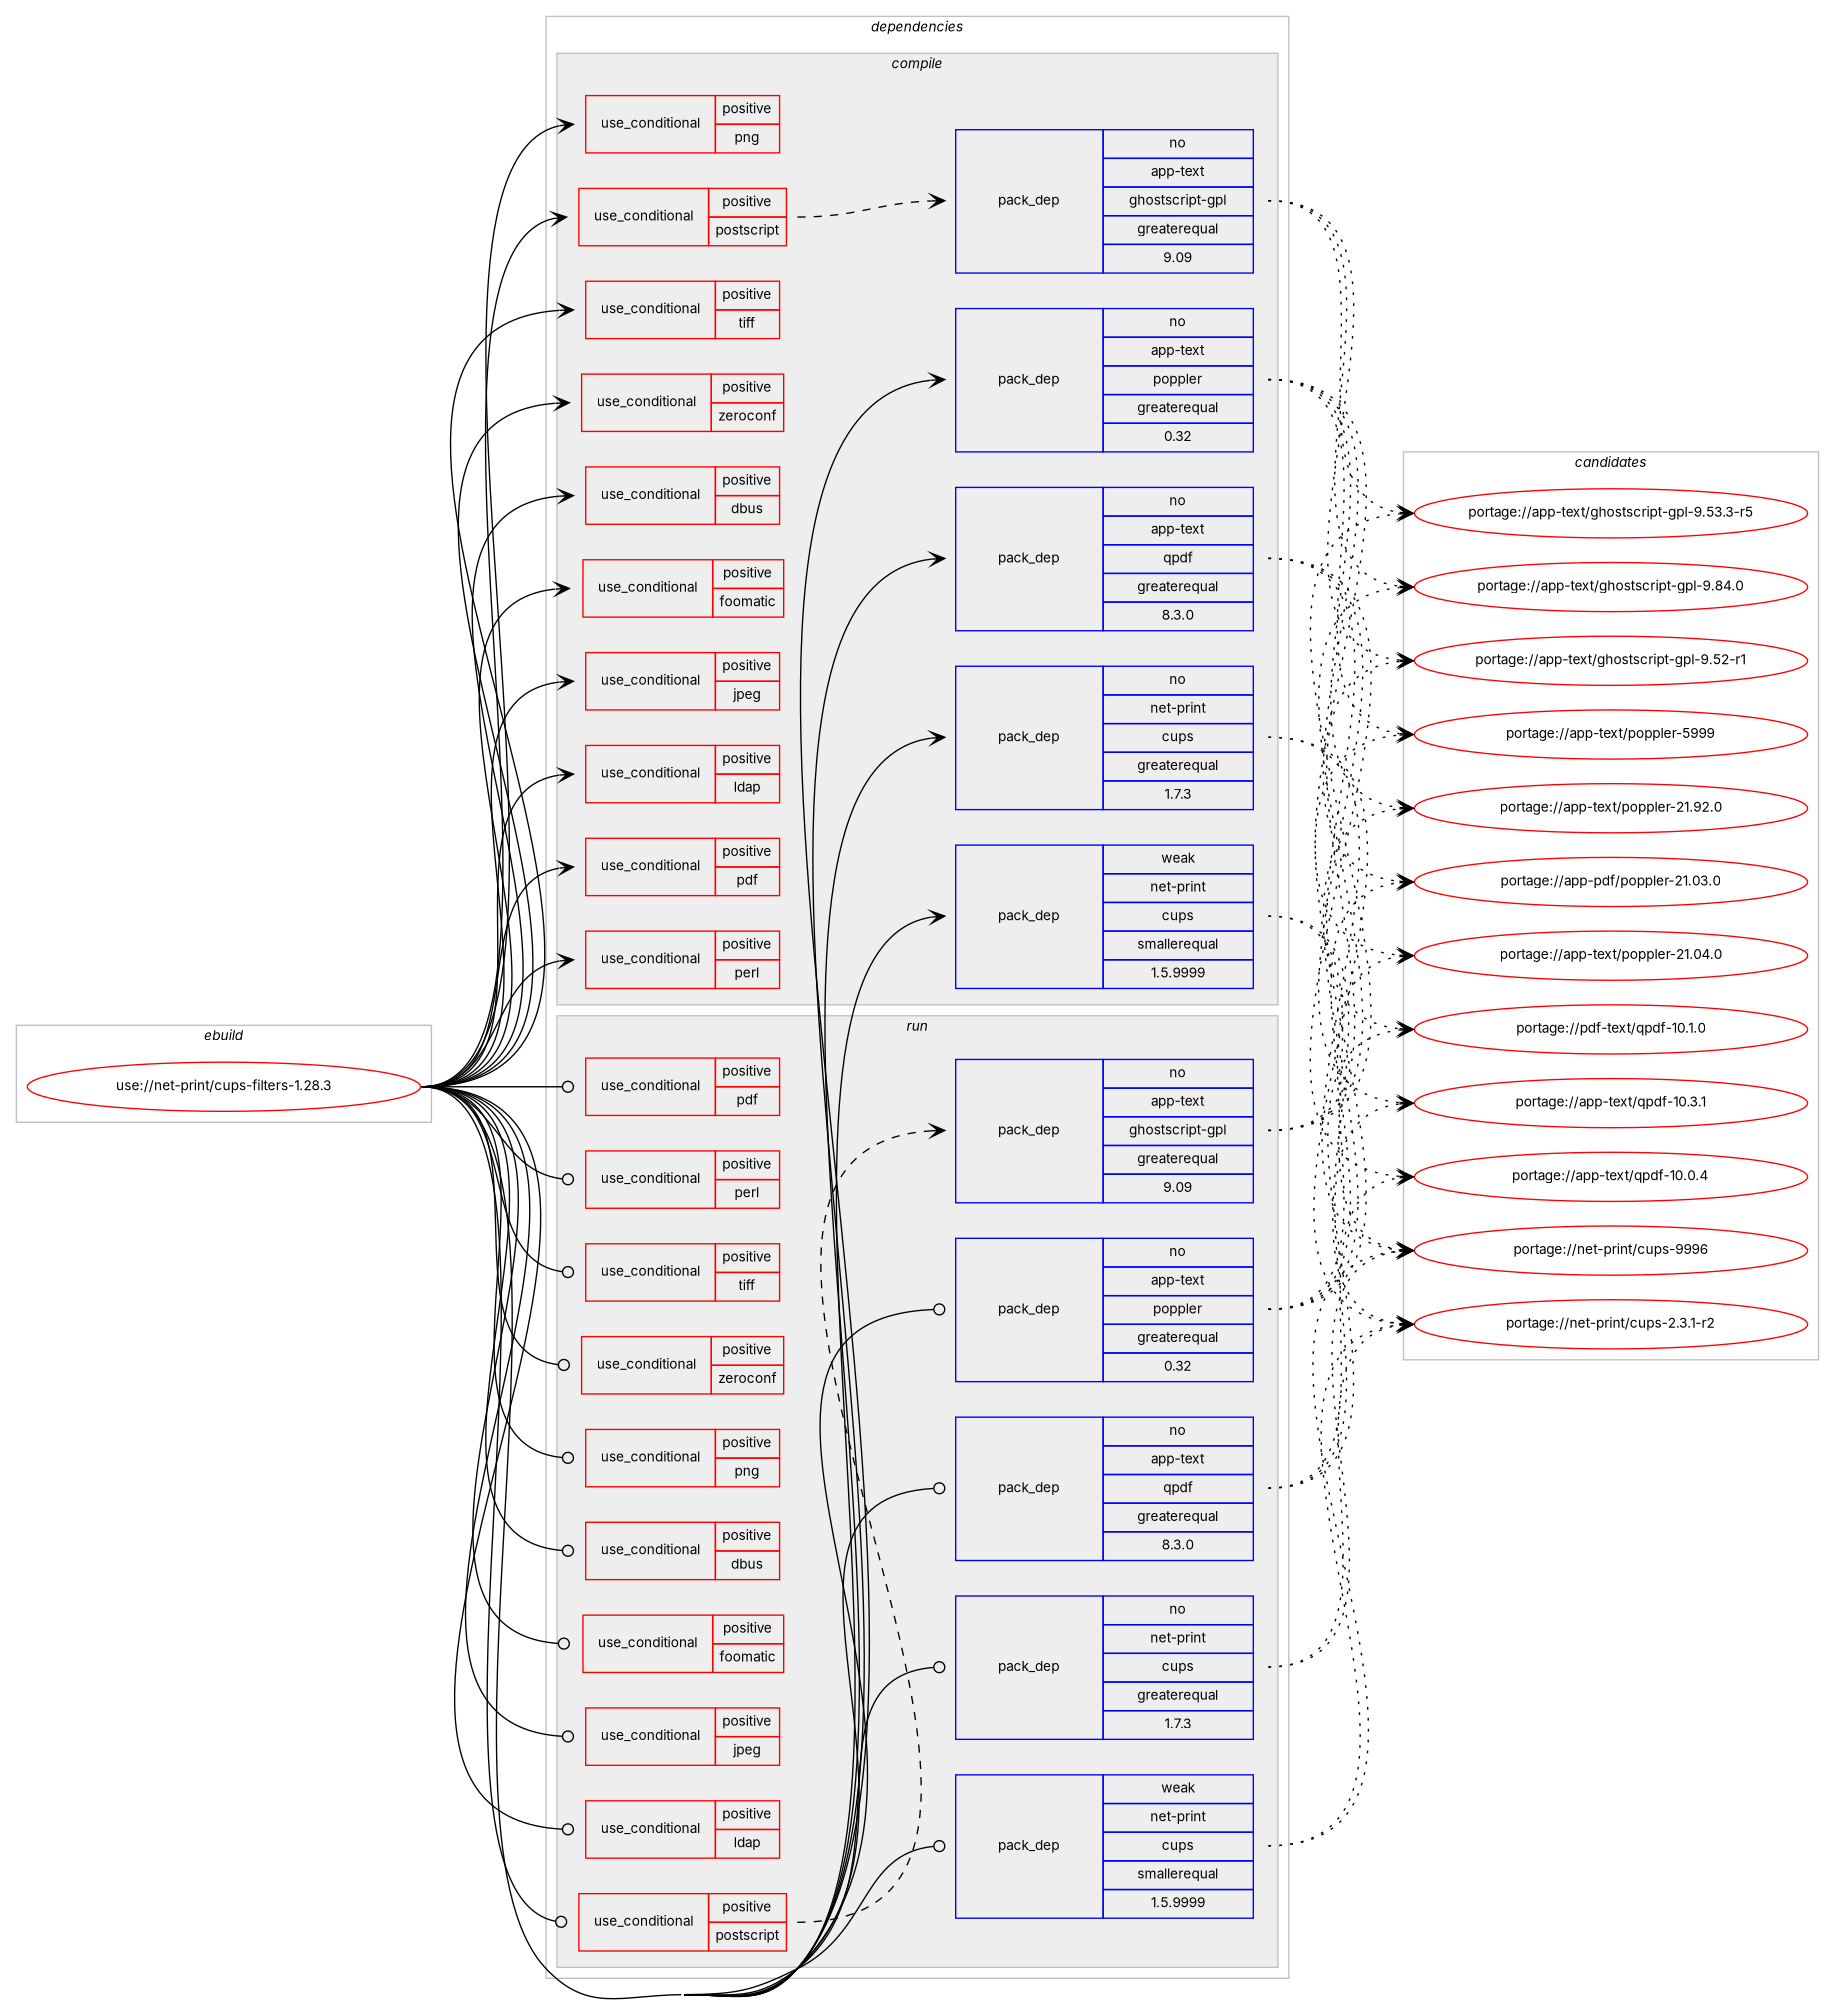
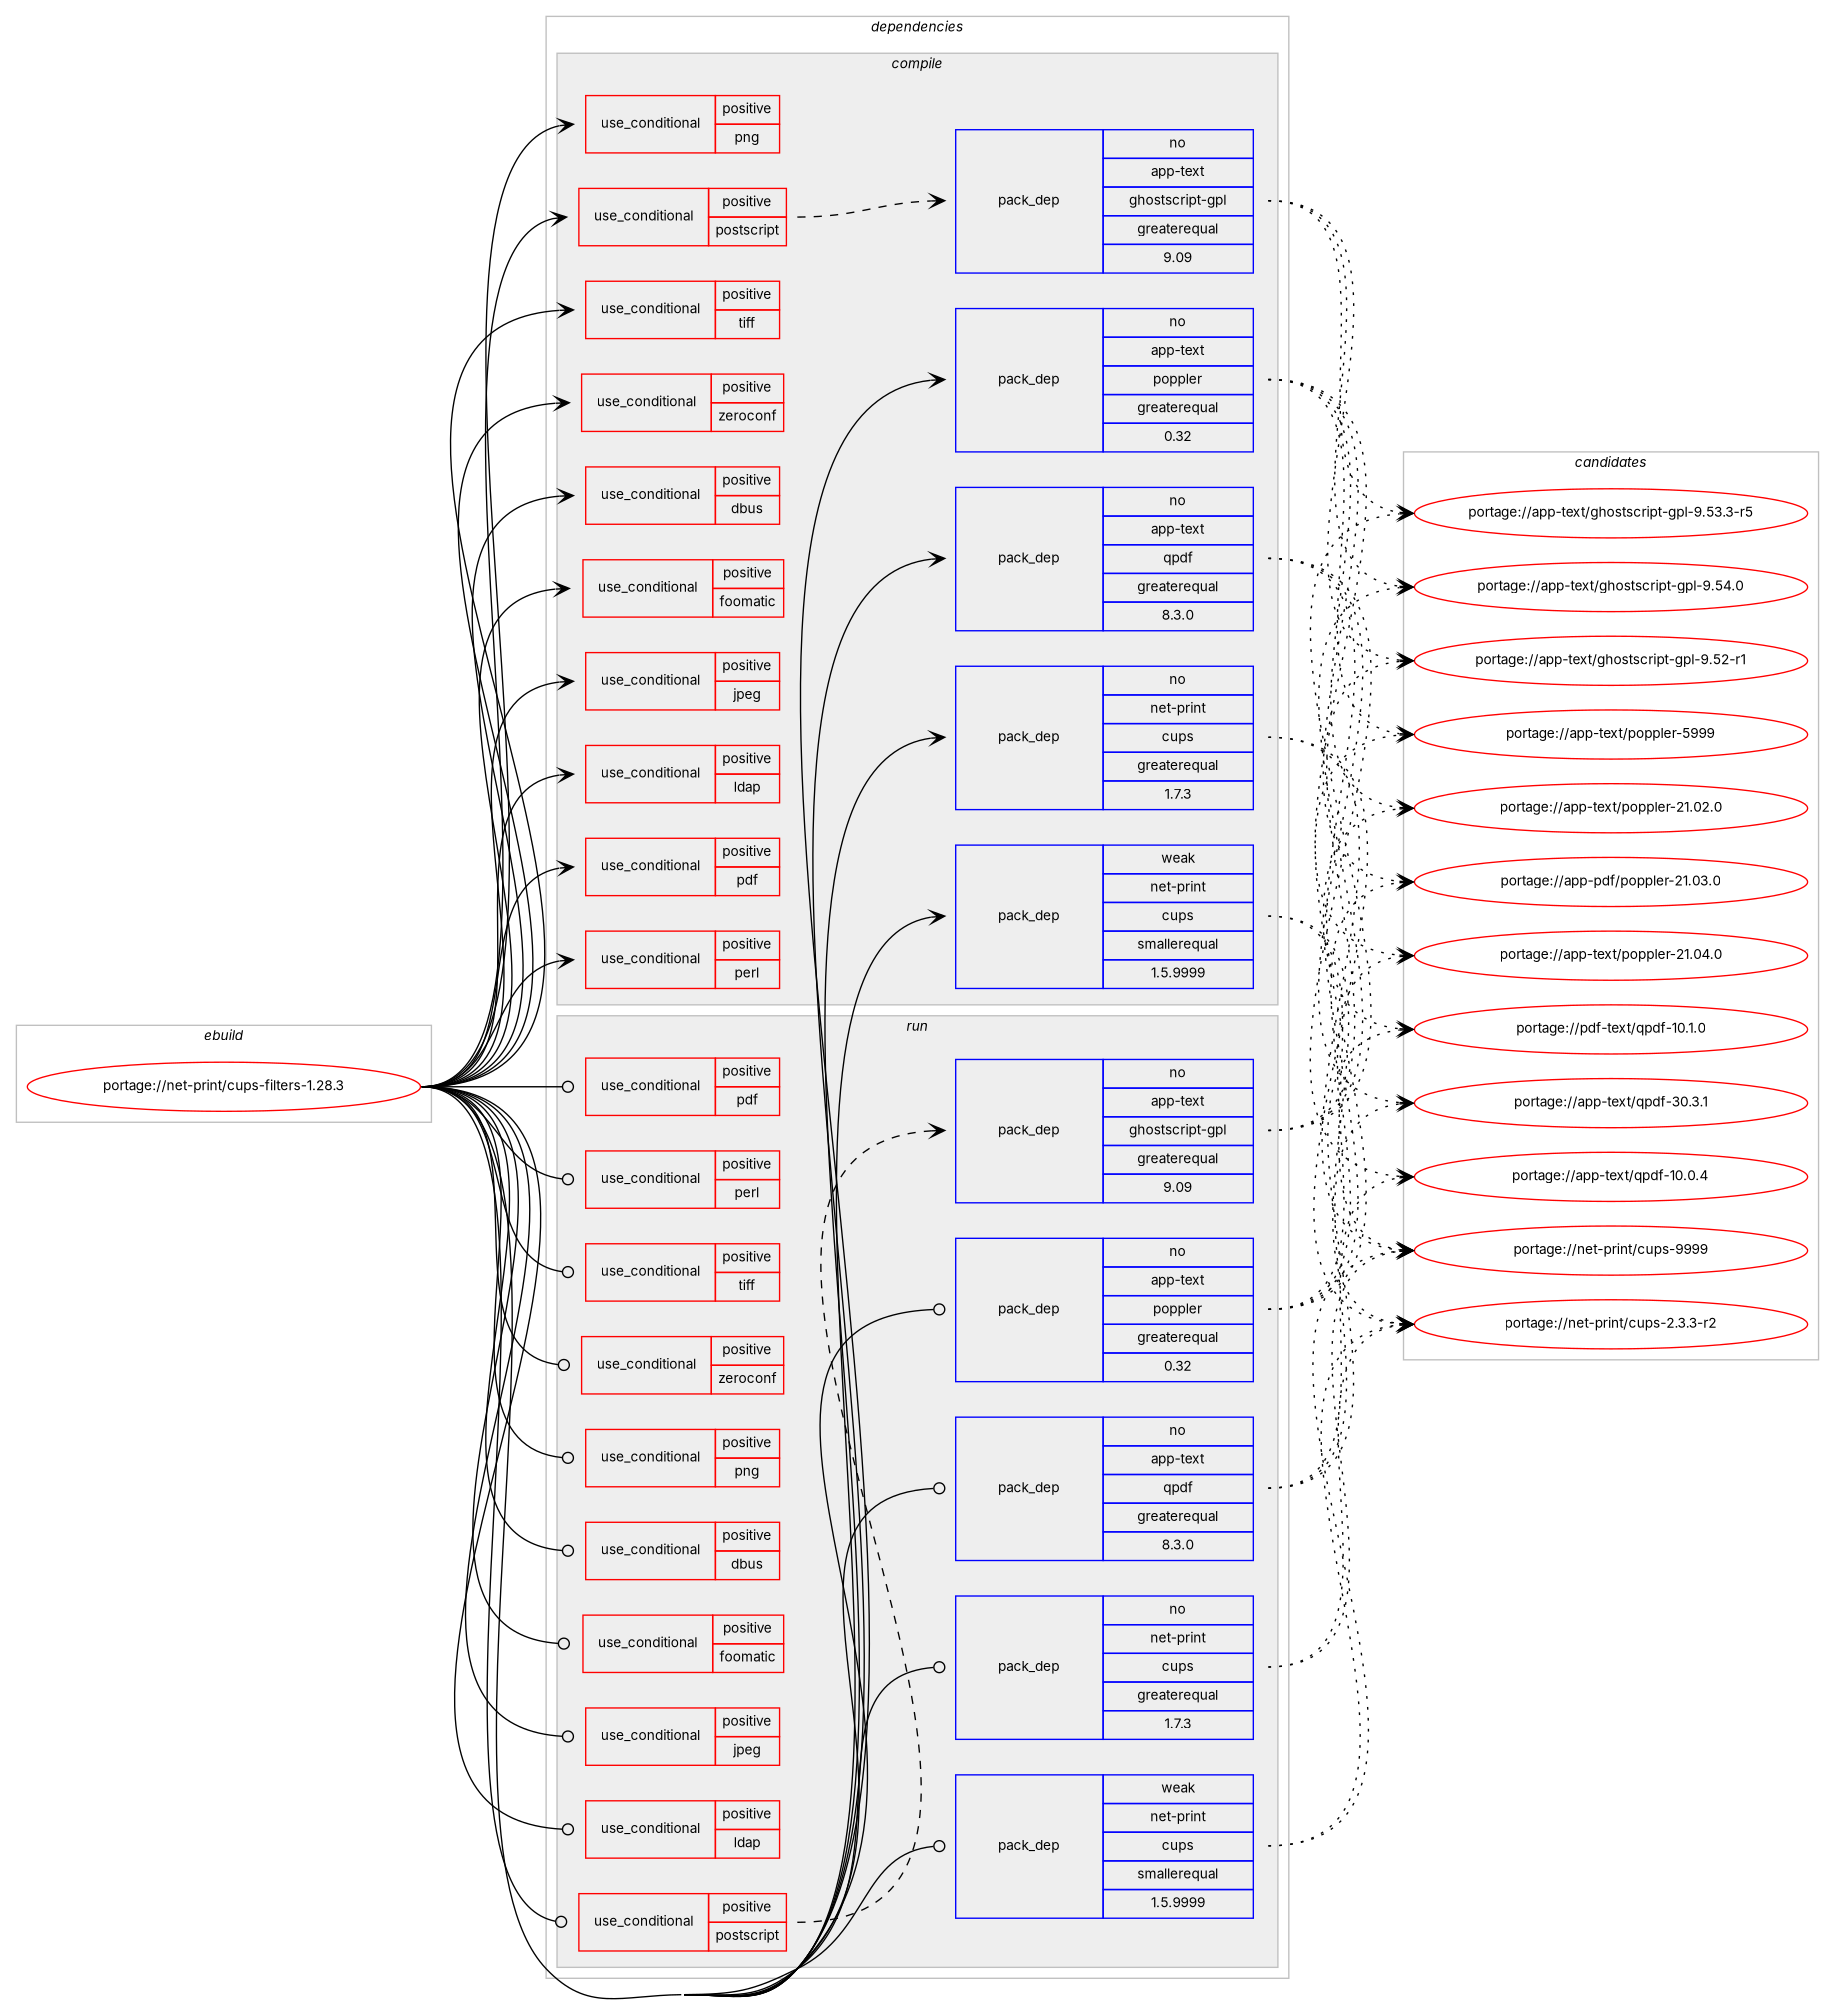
node "portage://app-text/ghostscript-gpl-9.84.0": label "portage://app-text/ghostscript-gpl-9.84.0" -> "portage://app-text/ghostscript-gpl-9.54.0"
node "portage://app-text/poppler-21.92.0": label "portage://app-text/poppler-21.92.0" -> "portage://app-text/poppler-21.02.0"
node "use://net-print/cups-filters-1.28.3": label "use://net-print/cups-filters-1.28.3" -> "portage://net-print/cups-filters-1.28.3"
node "portage://app-text/qpdf-10.3.1": label "portage://app-text/qpdf-10.3.1" -> "portage://app-text/qpdf-30.3.1"
node "portage://net-print/cups-9996": label "portage://net-print/cups-9996" -> "portage://net-print/cups-9999"
node "portage://net-print/cups-2.3.1-r2": label "portage://net-print/cups-2.3.1-r2" -> "portage://net-print/cups-2.3.3-r2"
